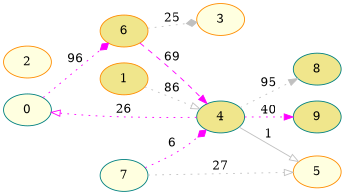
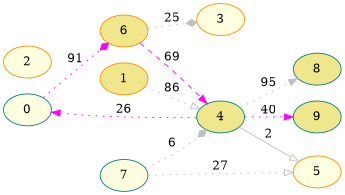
edge "0" -> "6": label "96" -> "91"
edge "4" -> "0": arrowhead onormal -> normal
edge "4" -> "5": label "1" -> "2"
edge "7" -> "4": color magenta -> grey
